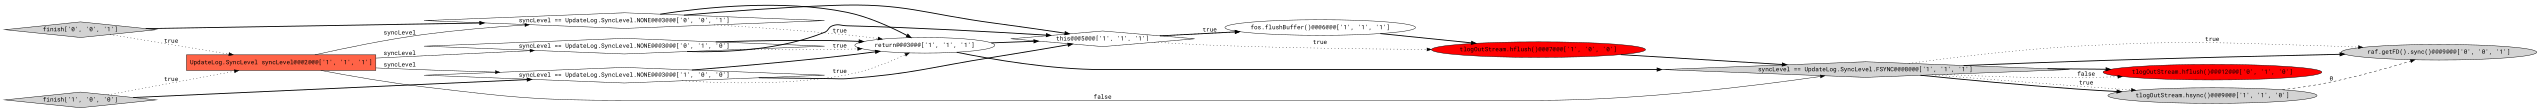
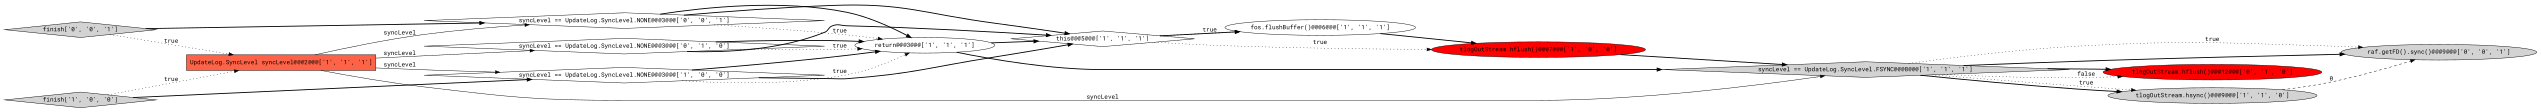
edge "UpdateLog.SyncLevel syncLevel@@@2@@@['1', '1', '1']" -> "syncLevel == UpdateLog.SyncLevel.FSYNC@@@8@@@['1', '1', '1']": label "false" -> "syncLevel"
